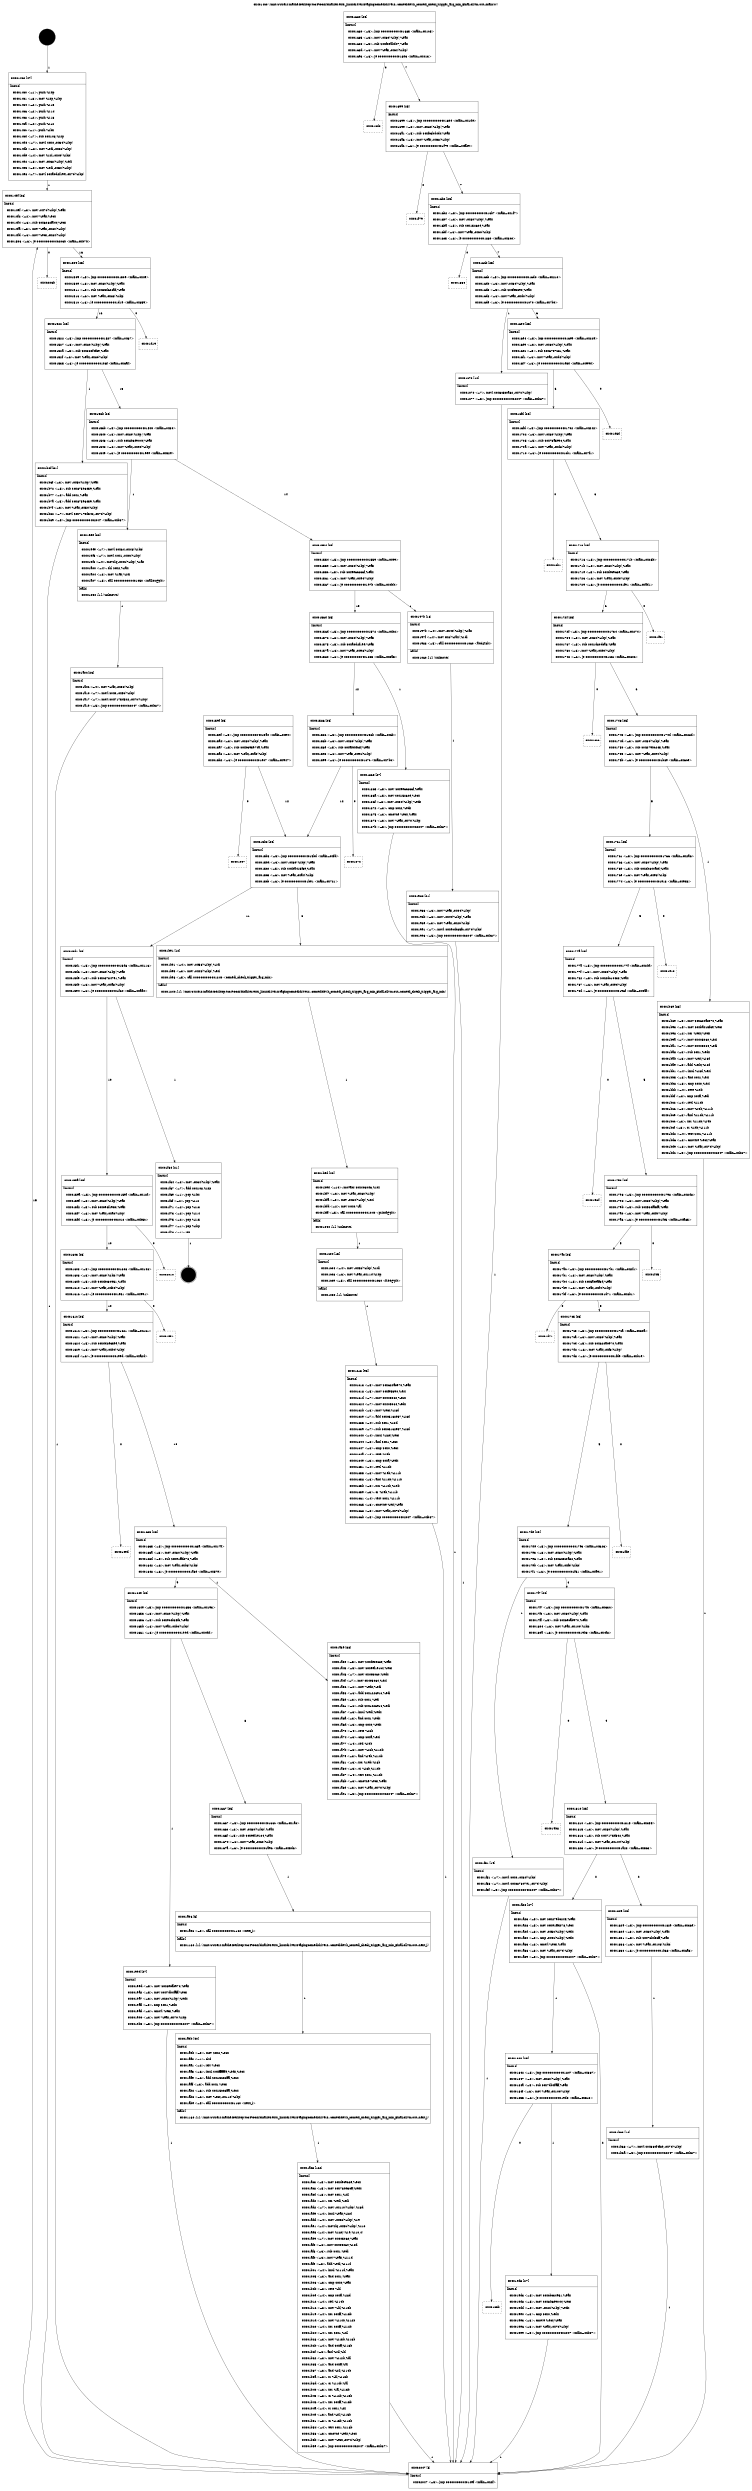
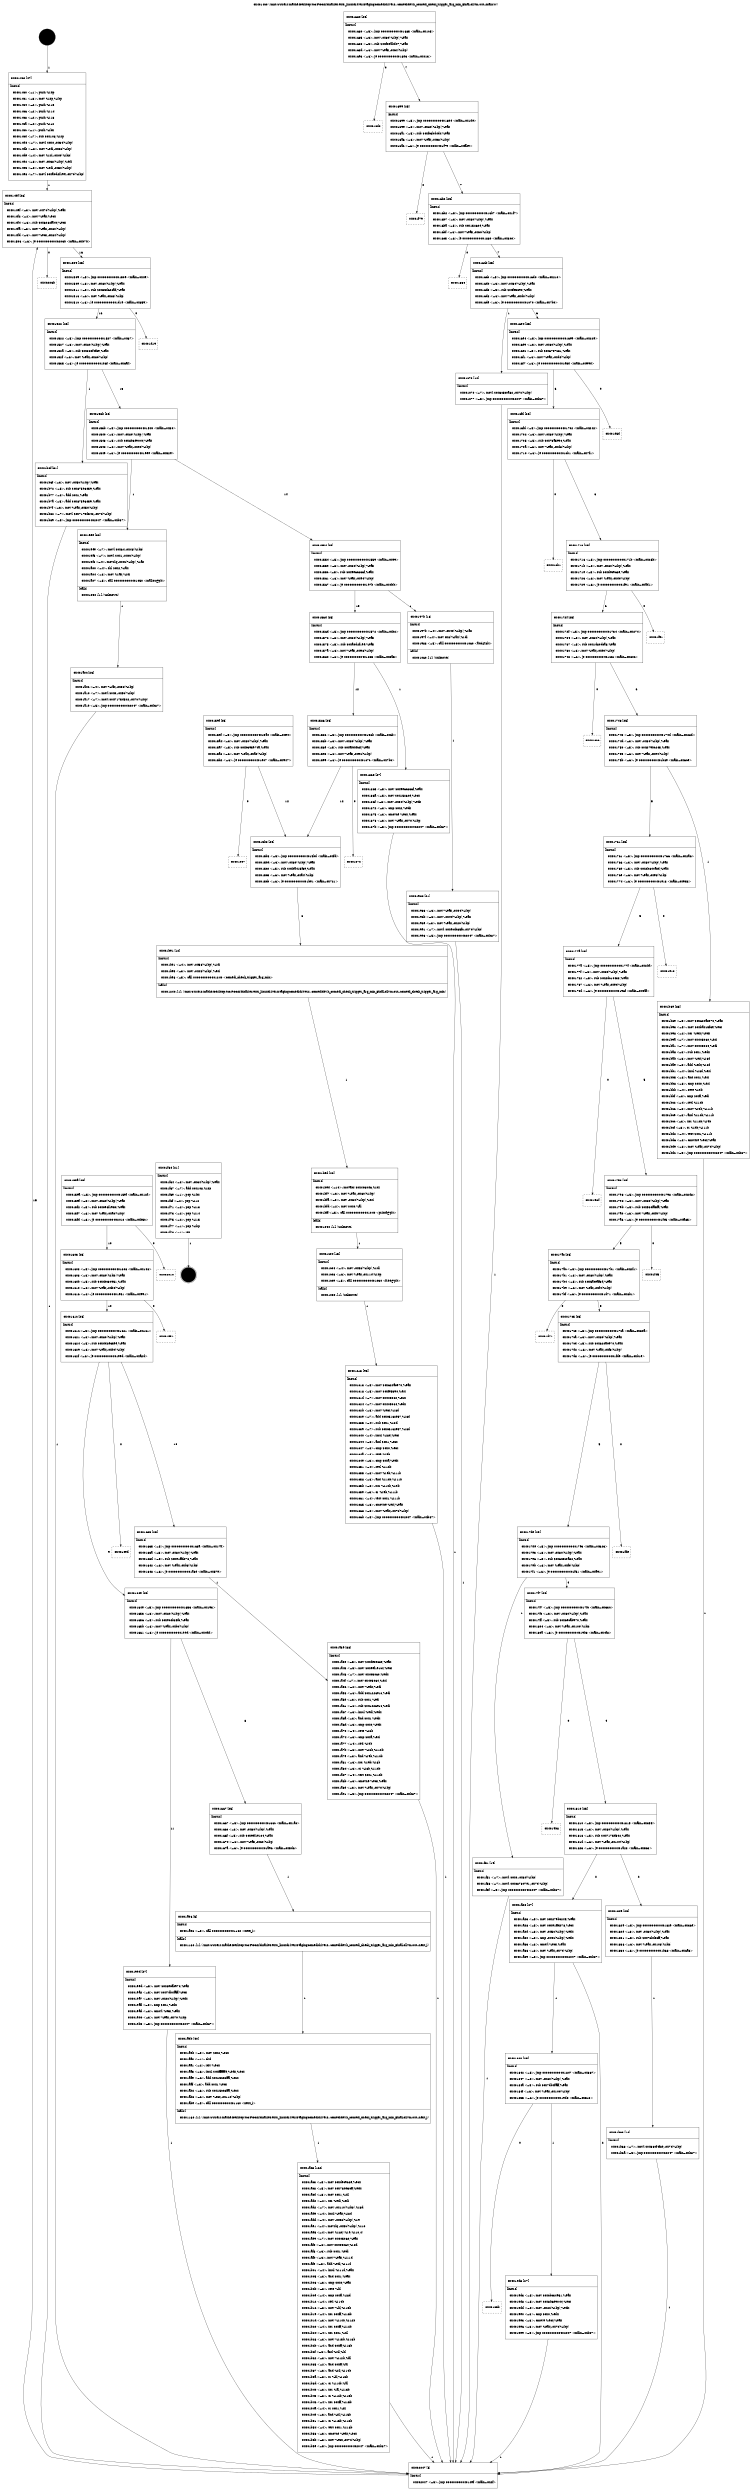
node "0x4015d1 [25]": removed
edge "0x401635 [25]" -> "0x40164e [25]": now "0x40161c [25]" -> "0x40164e [25]"
edge "0x40164e [25]" -> "0x40199d [27]": label " 1" -> " 11"
edge "0x401a3e [88]" -> "0x402047 [5]": added, label "1"
